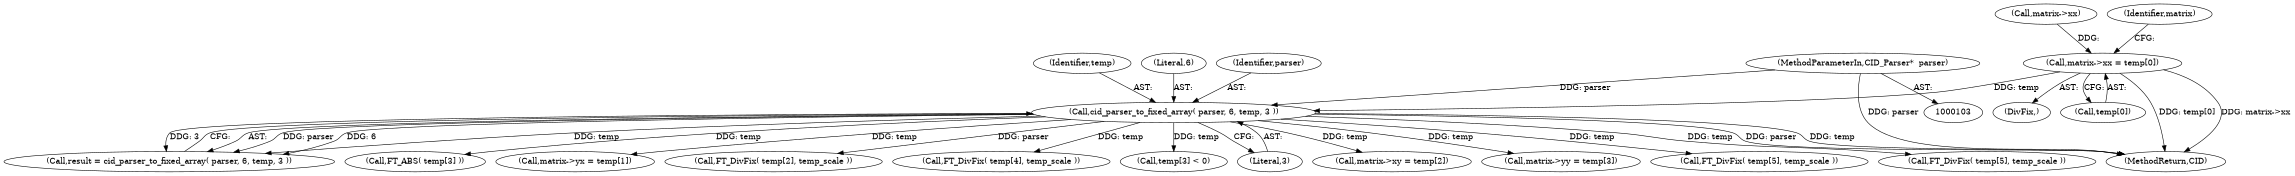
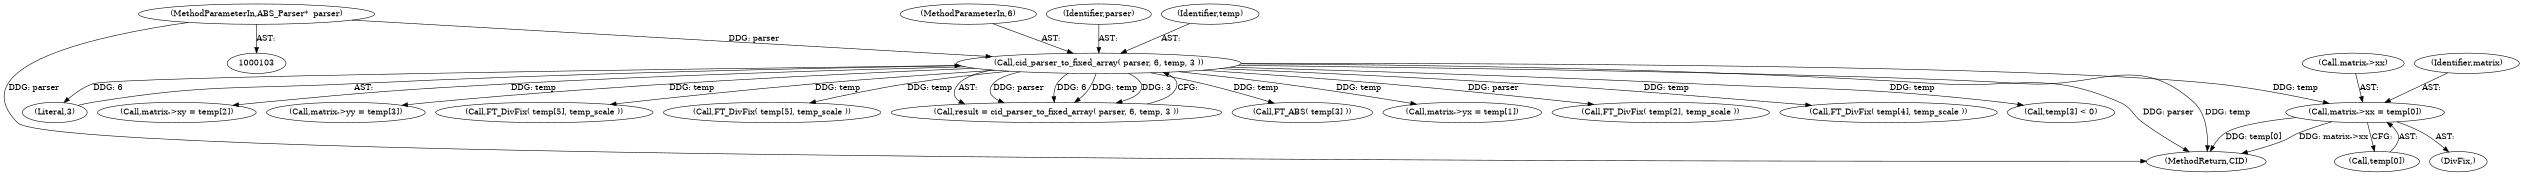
edge "(Call,matrix->xx)" -> "(Call,matrix->xx = temp[0])": label "DDG: " -> "AST: "
edge "(Identifier,matrix)" -> "(Call,matrix->xx = temp[0])": label "CFG: " -> "AST: "
node "(Literal,6)": label "(Literal,6)" -> "(MethodParameterIn,6)"
node "(MethodParameterIn,CID_Parser*  parser)": label "(MethodParameterIn,CID_Parser*  parser)" -> "(MethodParameterIn,ABS_Parser*  parser)"
edge "(Call,matrix->xx = temp[0])" -> "(Call,cid_parser_to_fixed_array( parser, 6, temp, 3 ))": reversed
edge "(Call,cid_parser_to_fixed_array( parser, 6, temp, 3 ))" -> "(Literal,3)": label "CFG: " -> "DDG: 6"
